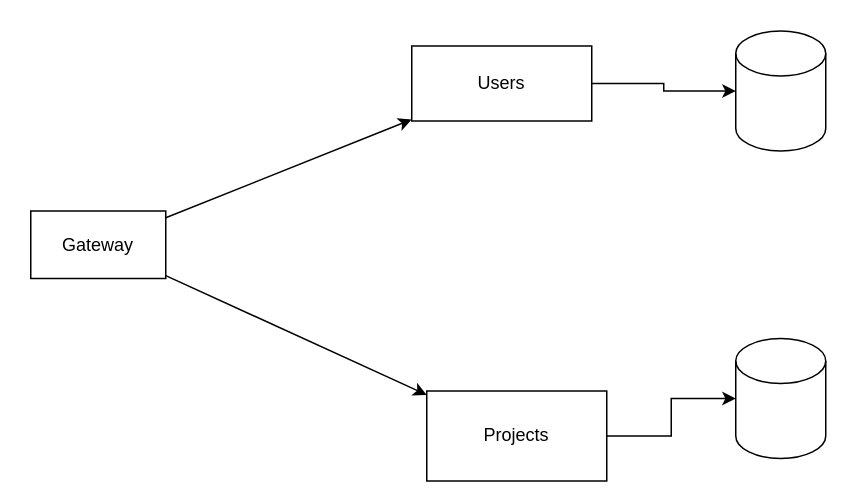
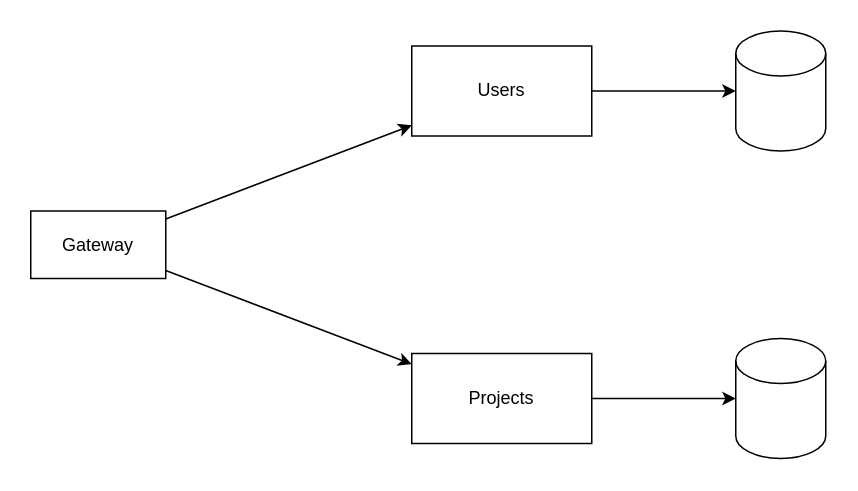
node "Users": size 180x75 -> 180x90
node "Projects": moved (517, 436) -> (502, 398)
